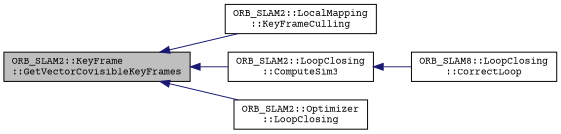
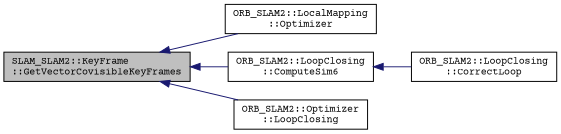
node "ORB_SLAM2::LocalMapping ::KeyFrameCulling": label "ORB_SLAM2::LocalMapping ::KeyFrameCulling" -> "ORB_SLAM2::LocalMapping ::Optimizer"
node "ORB_SLAM2::KeyFrame ::GetVectorCovisibleKeyFrames": label "ORB_SLAM2::KeyFrame ::GetVectorCovisibleKeyFrames" -> "SLAM_SLAM2::KeyFrame ::GetVectorCovisibleKeyFrames"
node "ORB_SLAM2::LoopClosing ::ComputeSim3": label "ORB_SLAM2::LoopClosing ::ComputeSim3" -> "ORB_SLAM2::LoopClosing ::ComputeSim6"
node "ORB_SLAM8::LoopClosing ::CorrectLoop": label "ORB_SLAM8::LoopClosing ::CorrectLoop" -> "ORB_SLAM2::LoopClosing ::CorrectLoop"
